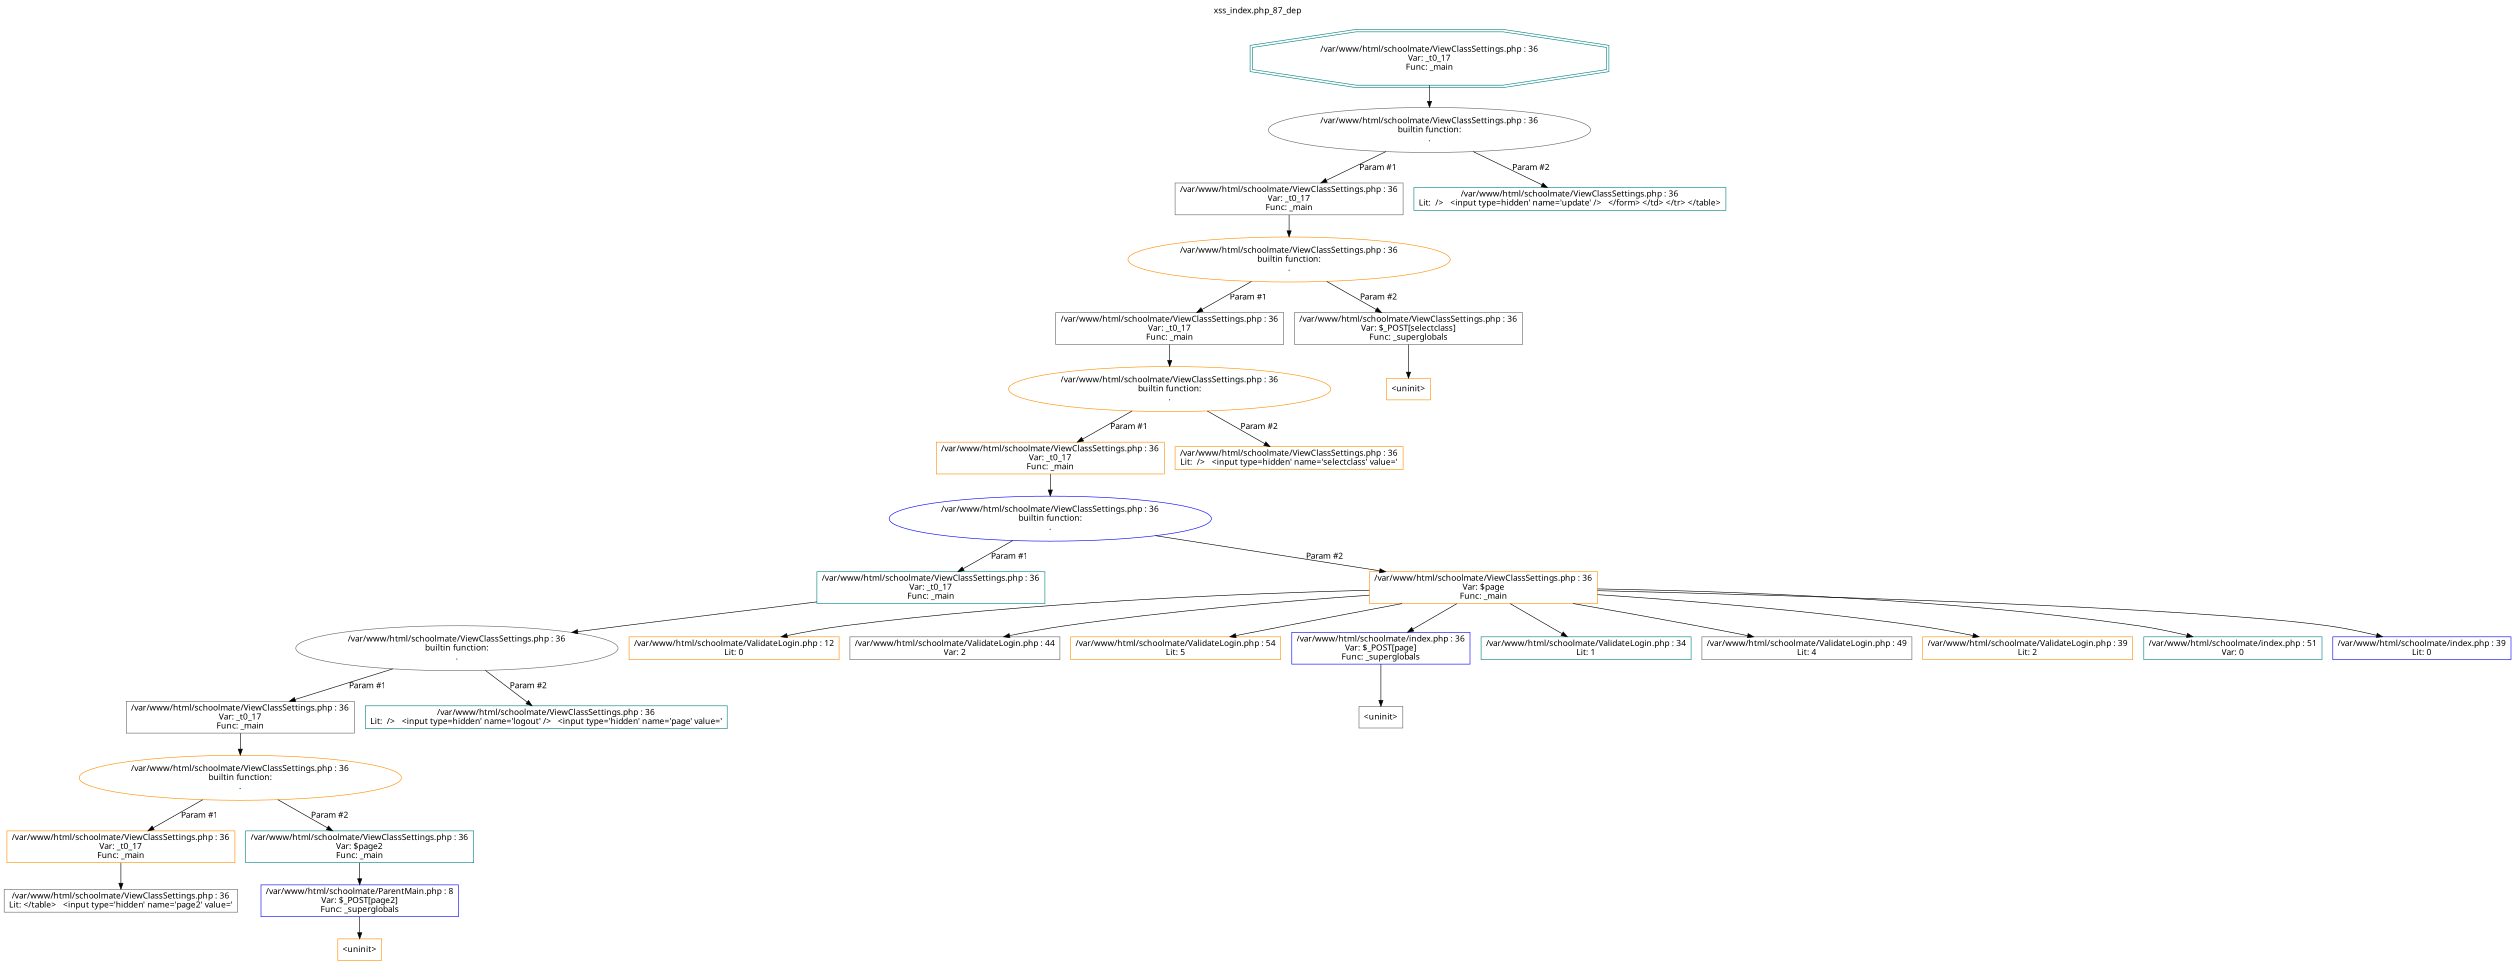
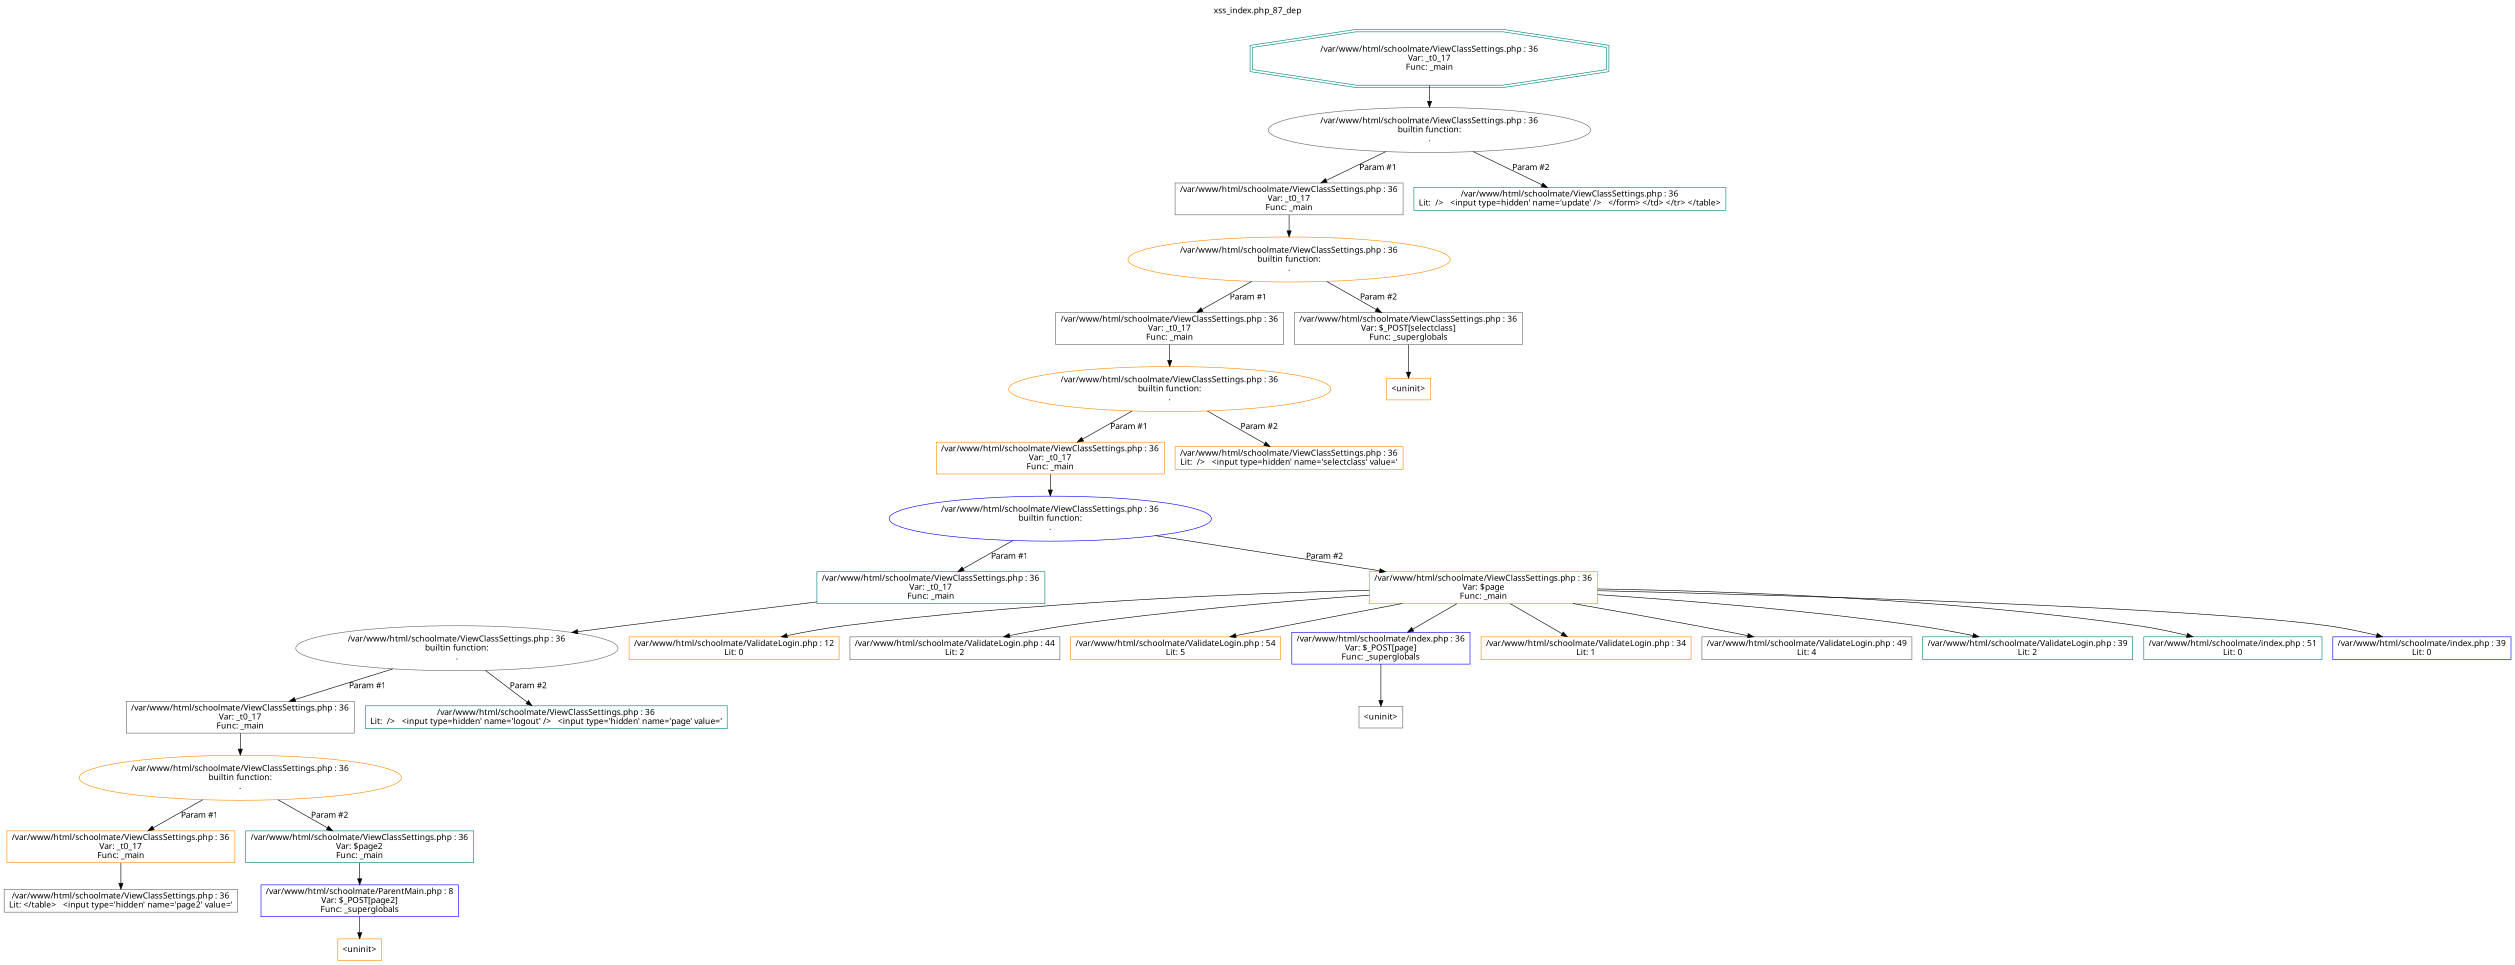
node "/var/www/html/schoolmate/ValidateLogin.php : 44 Var: 2": label "/var/www/html/schoolmate/ValidateLogin.php : 44 Var: 2" -> "/var/www/html/schoolmate/ValidateLogin.php : 44 Lit: 2"
node "/var/www/html/schoolmate/ValidateLogin.php : 34 Lit: 1": color teal -> darkorange
node "/var/www/html/schoolmate/ValidateLogin.php : 39 Lit: 2": color darkorange -> teal
node "/var/www/html/schoolmate/index.php : 51 Var: 0": label "/var/www/html/schoolmate/index.php : 51 Var: 0" -> "/var/www/html/schoolmate/index.php : 51 Lit: 0"
